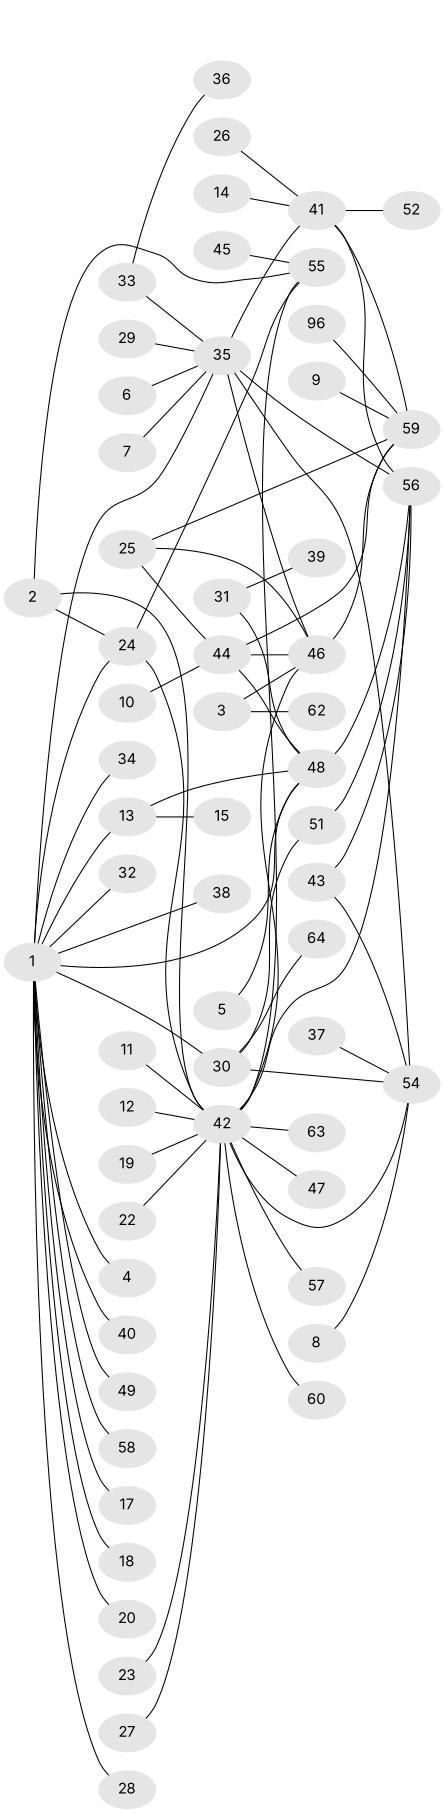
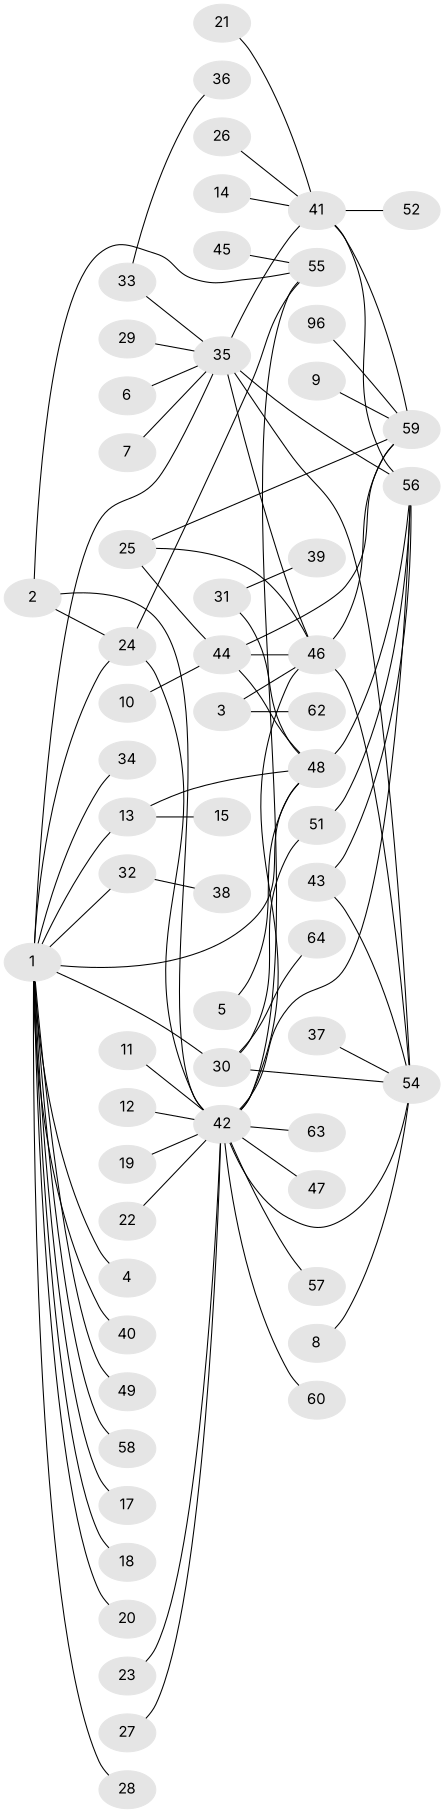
node "21": added
edge "46" -- "54": added
edge "38" -- "1": now "38" -- "32"
